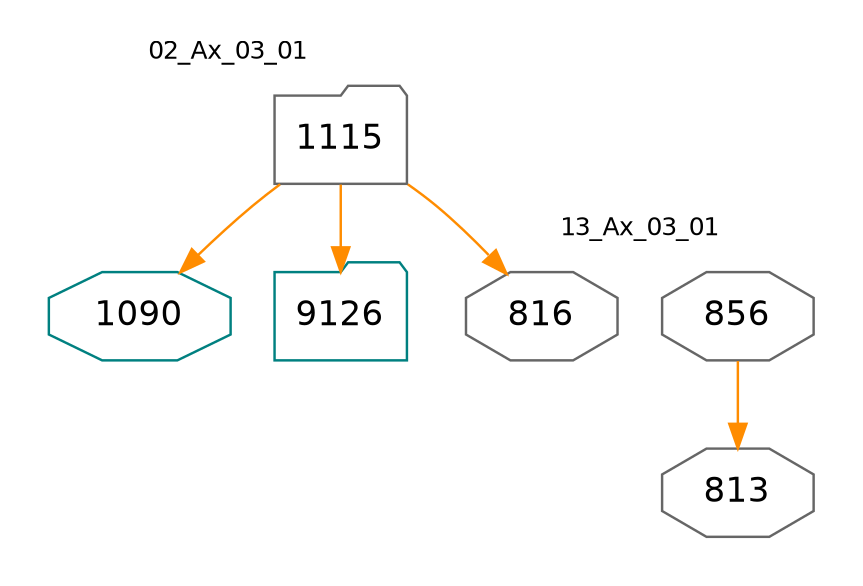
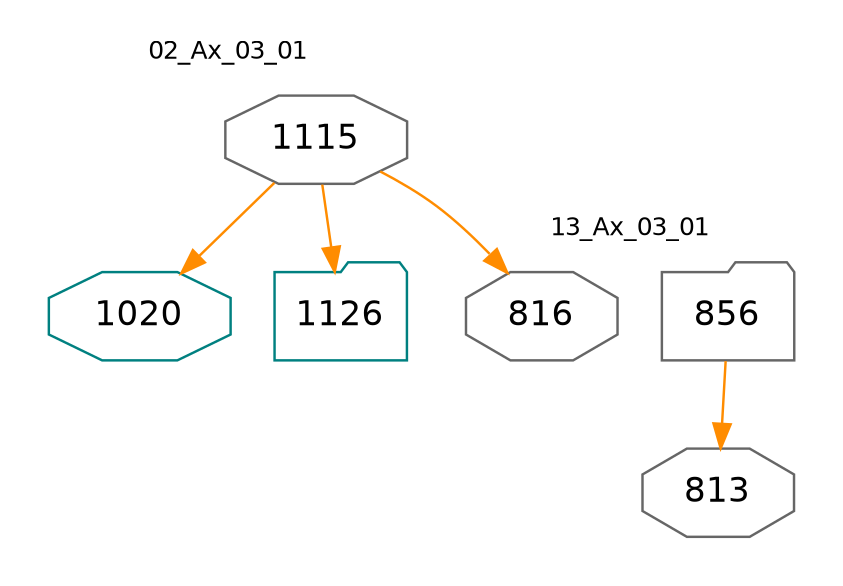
node "1115": shape folder -> octagon
node "1090": label "1090" -> "1020"
node "9126": label "9126" -> "1126"
node "856": shape octagon -> folder
